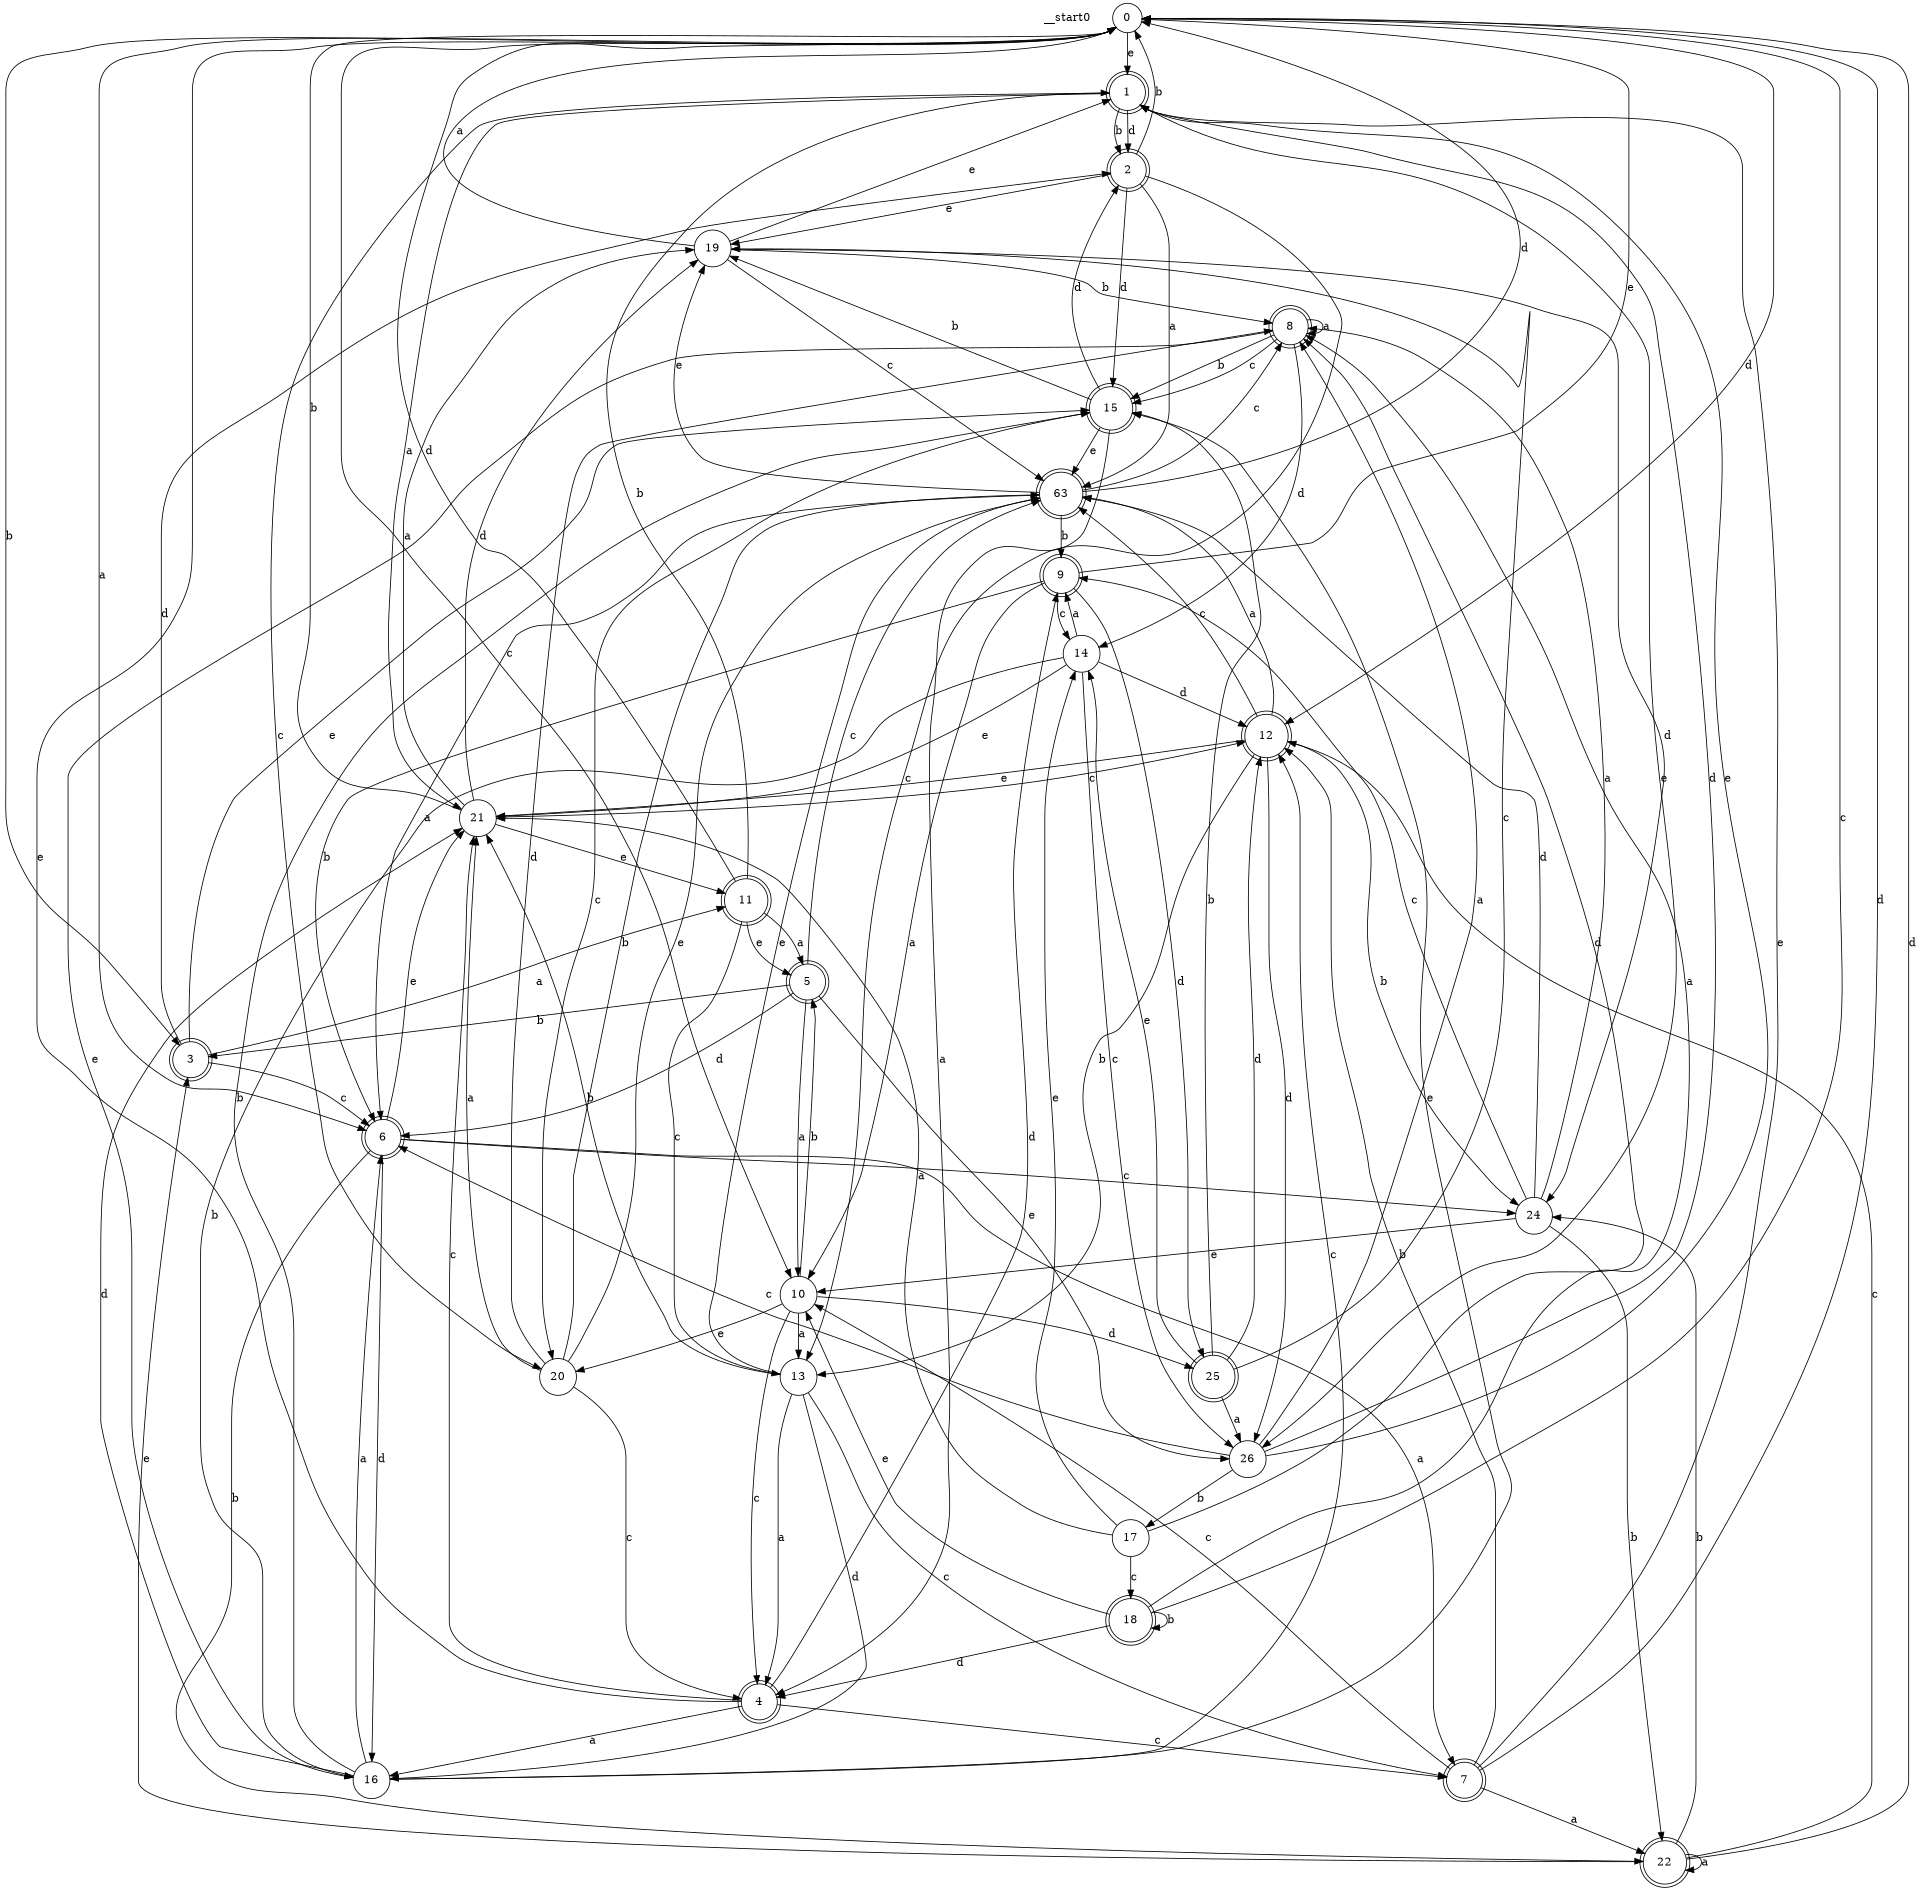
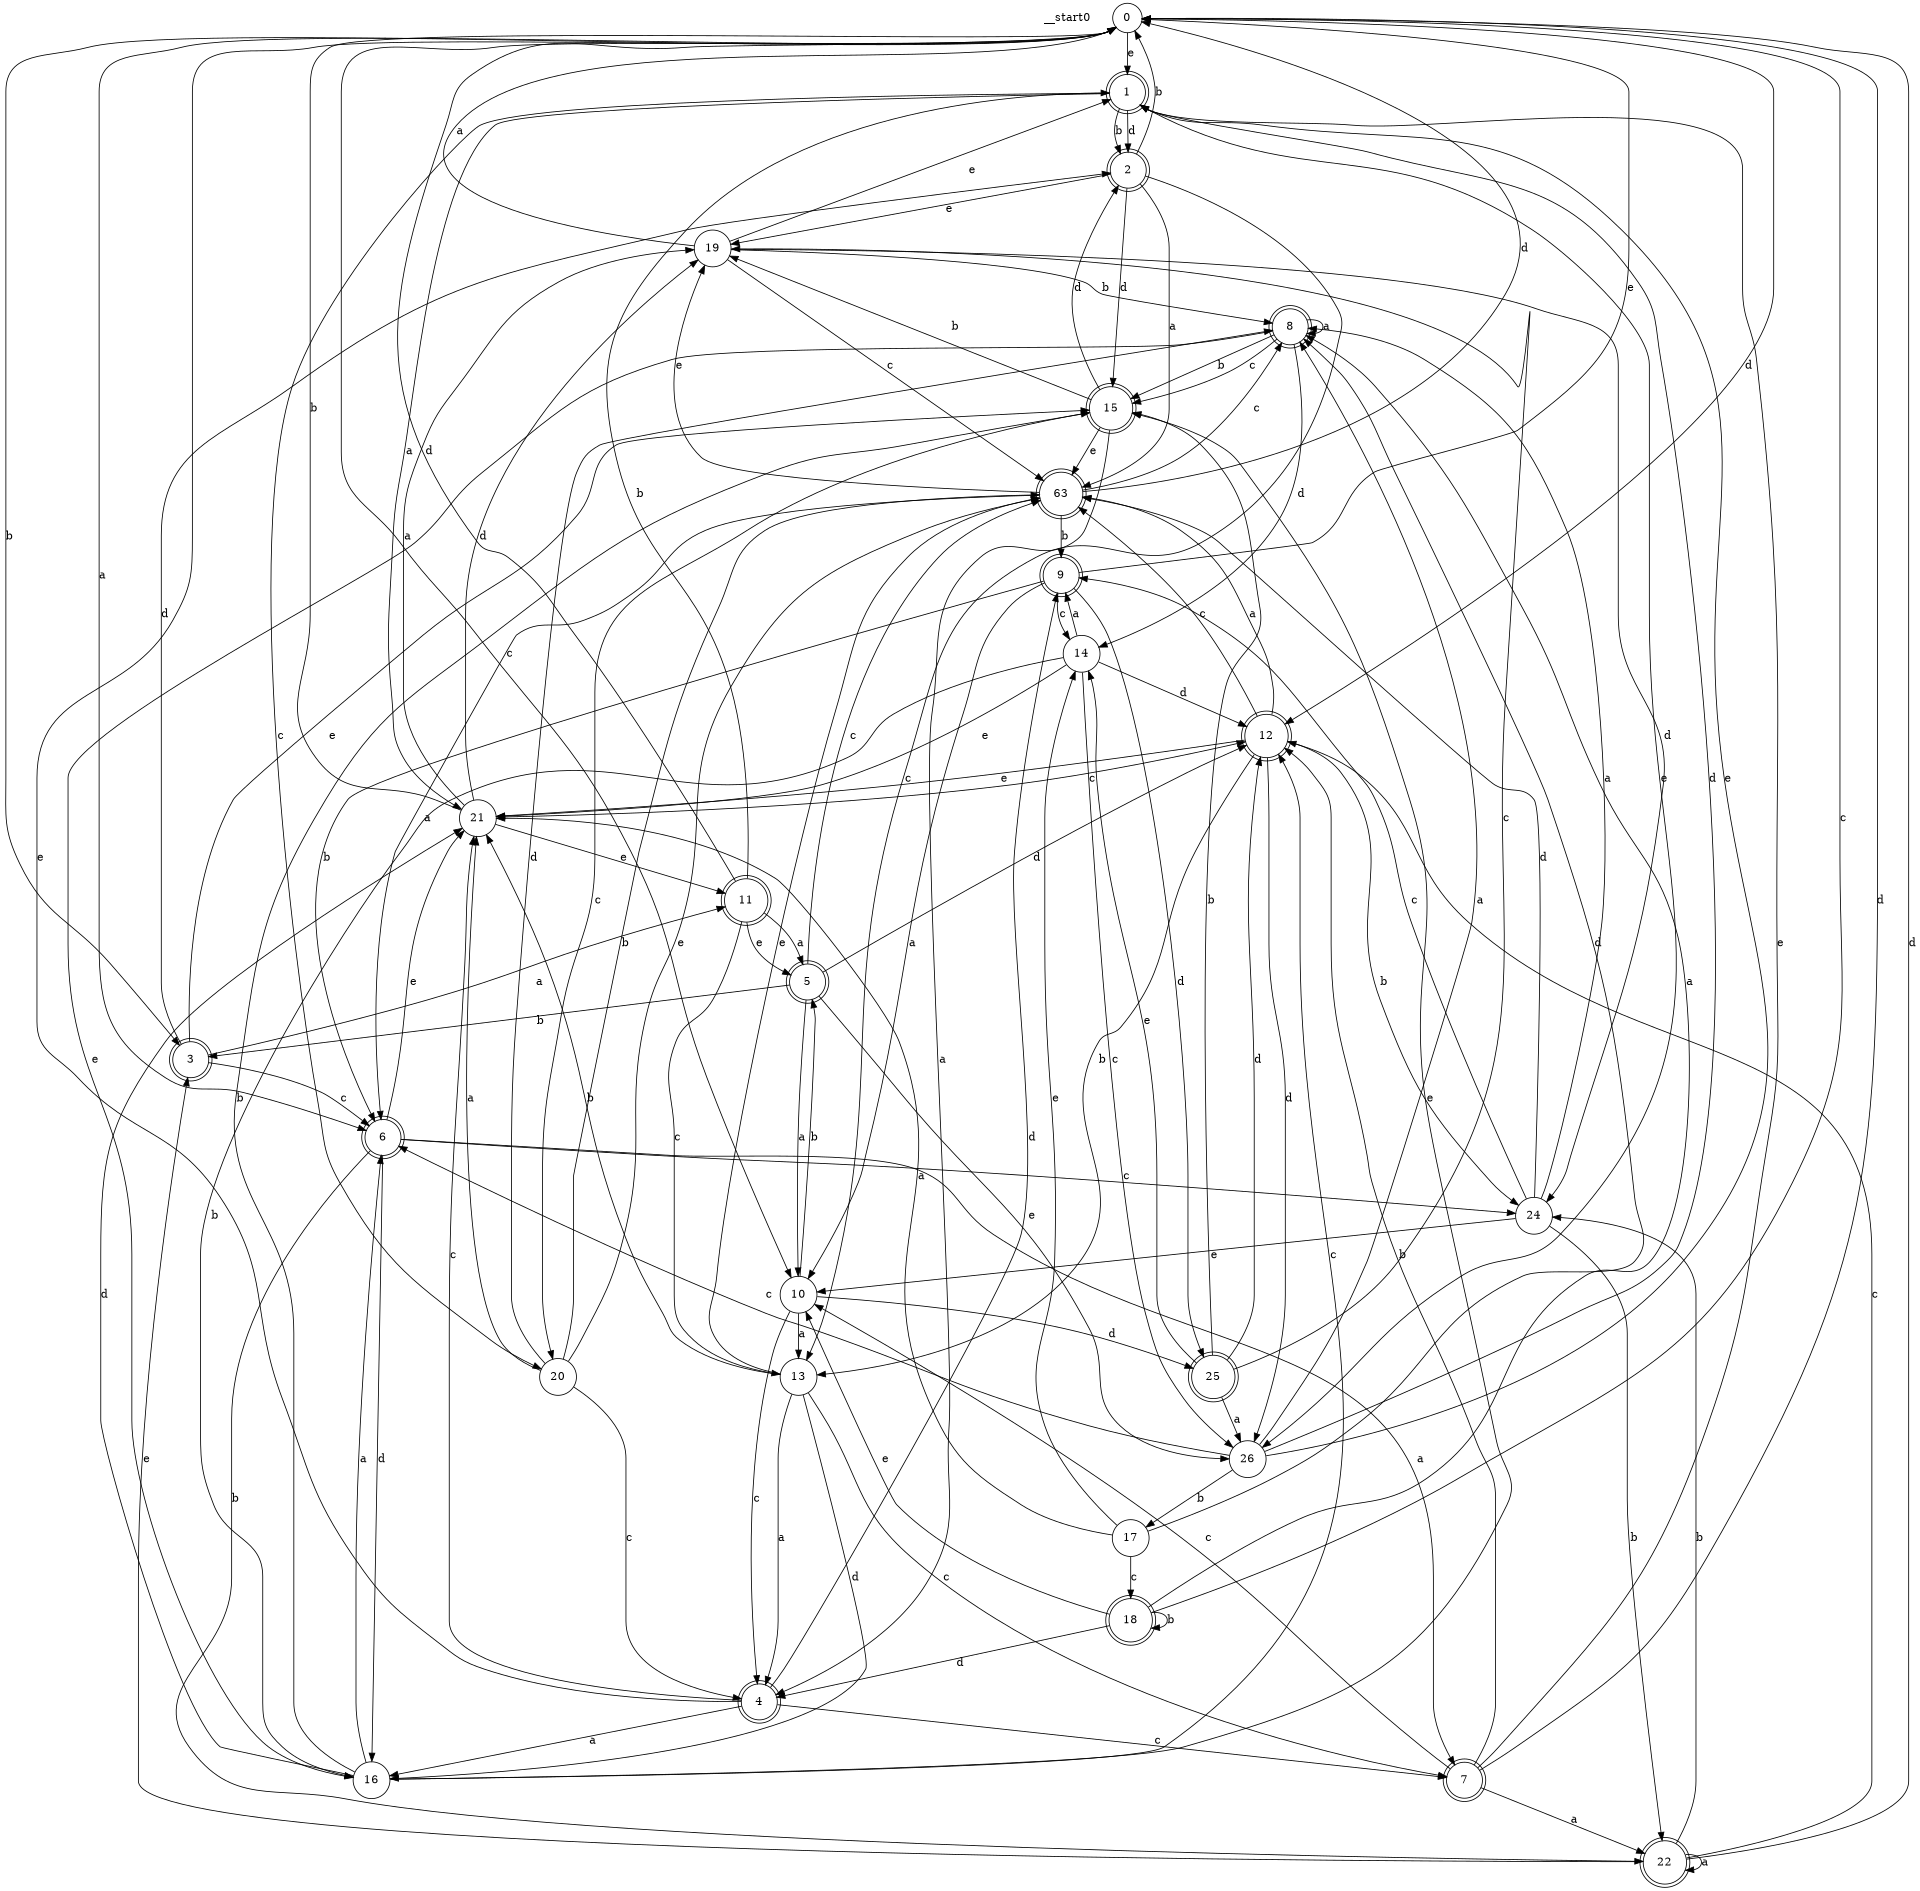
edge "5" -> "6": now "5" -> "12"
edge "10" -> "20": removed, label "e"
